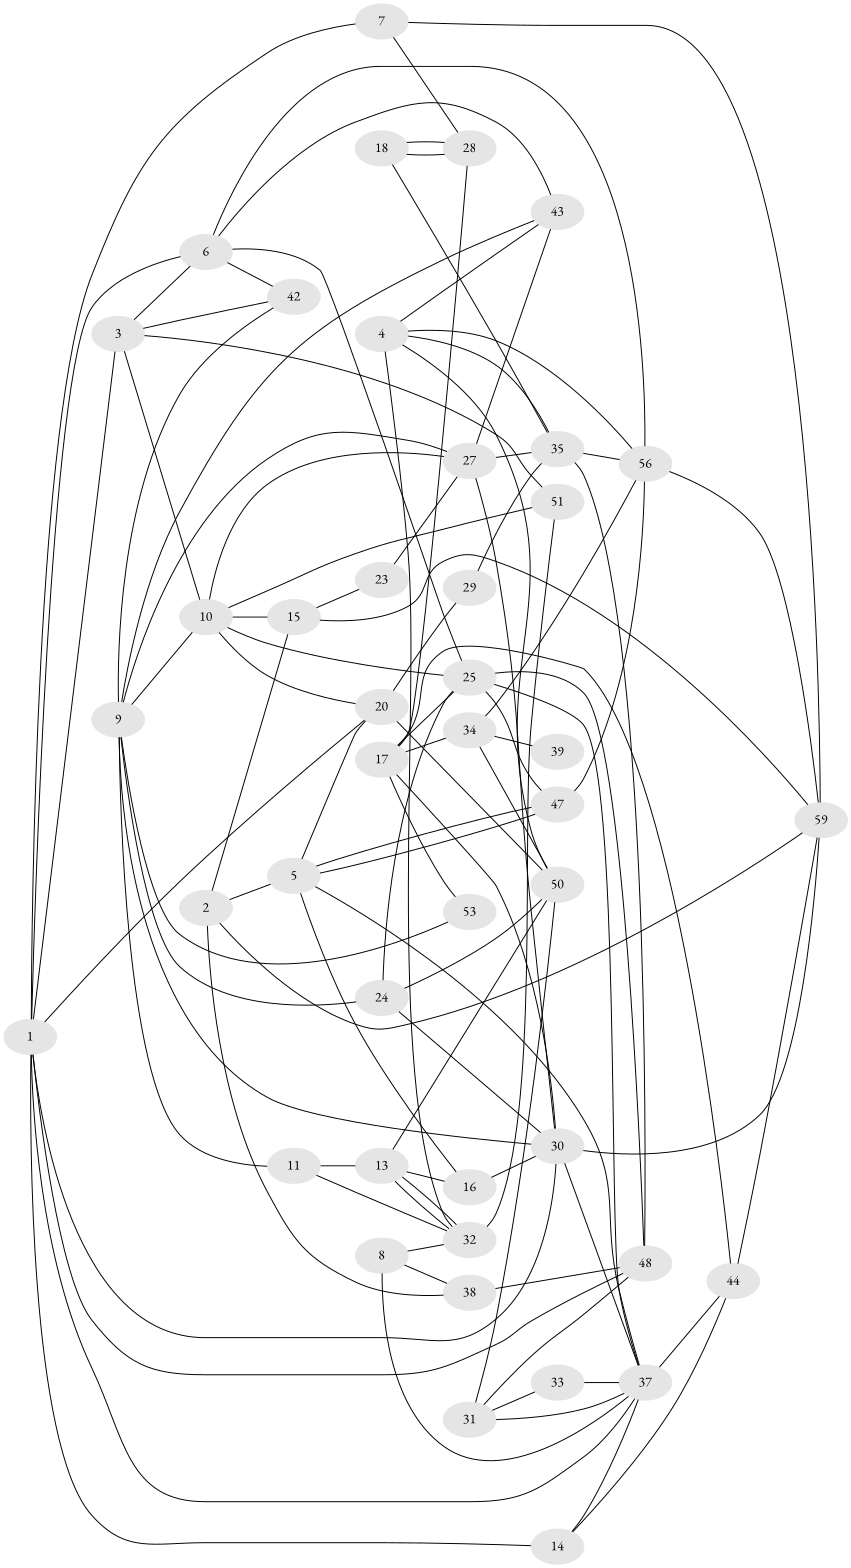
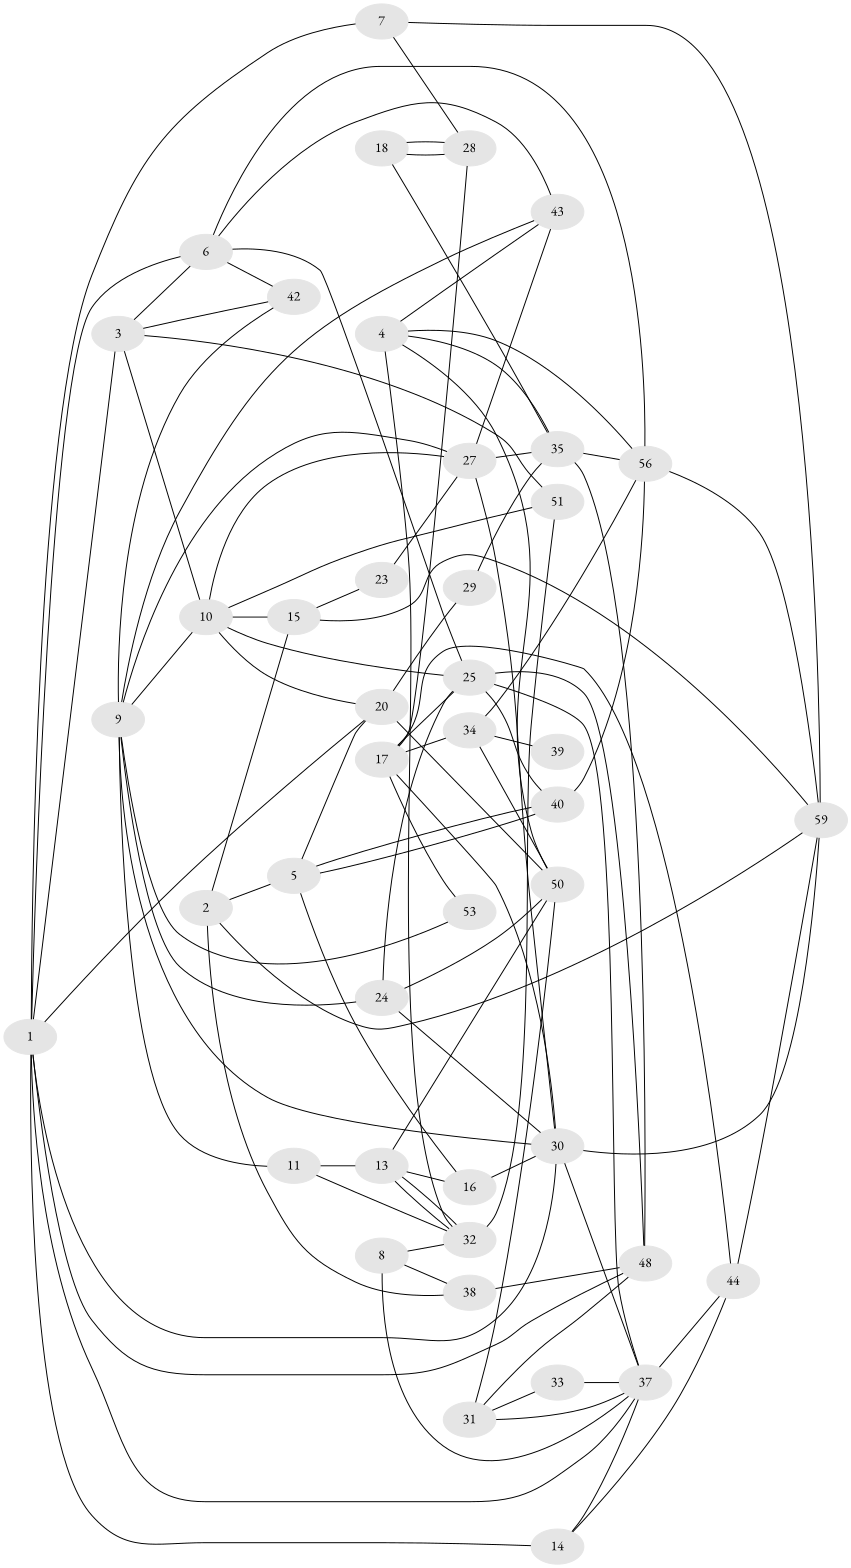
node "47": label "47" -> "40"
edge "5" -- "37": removed
